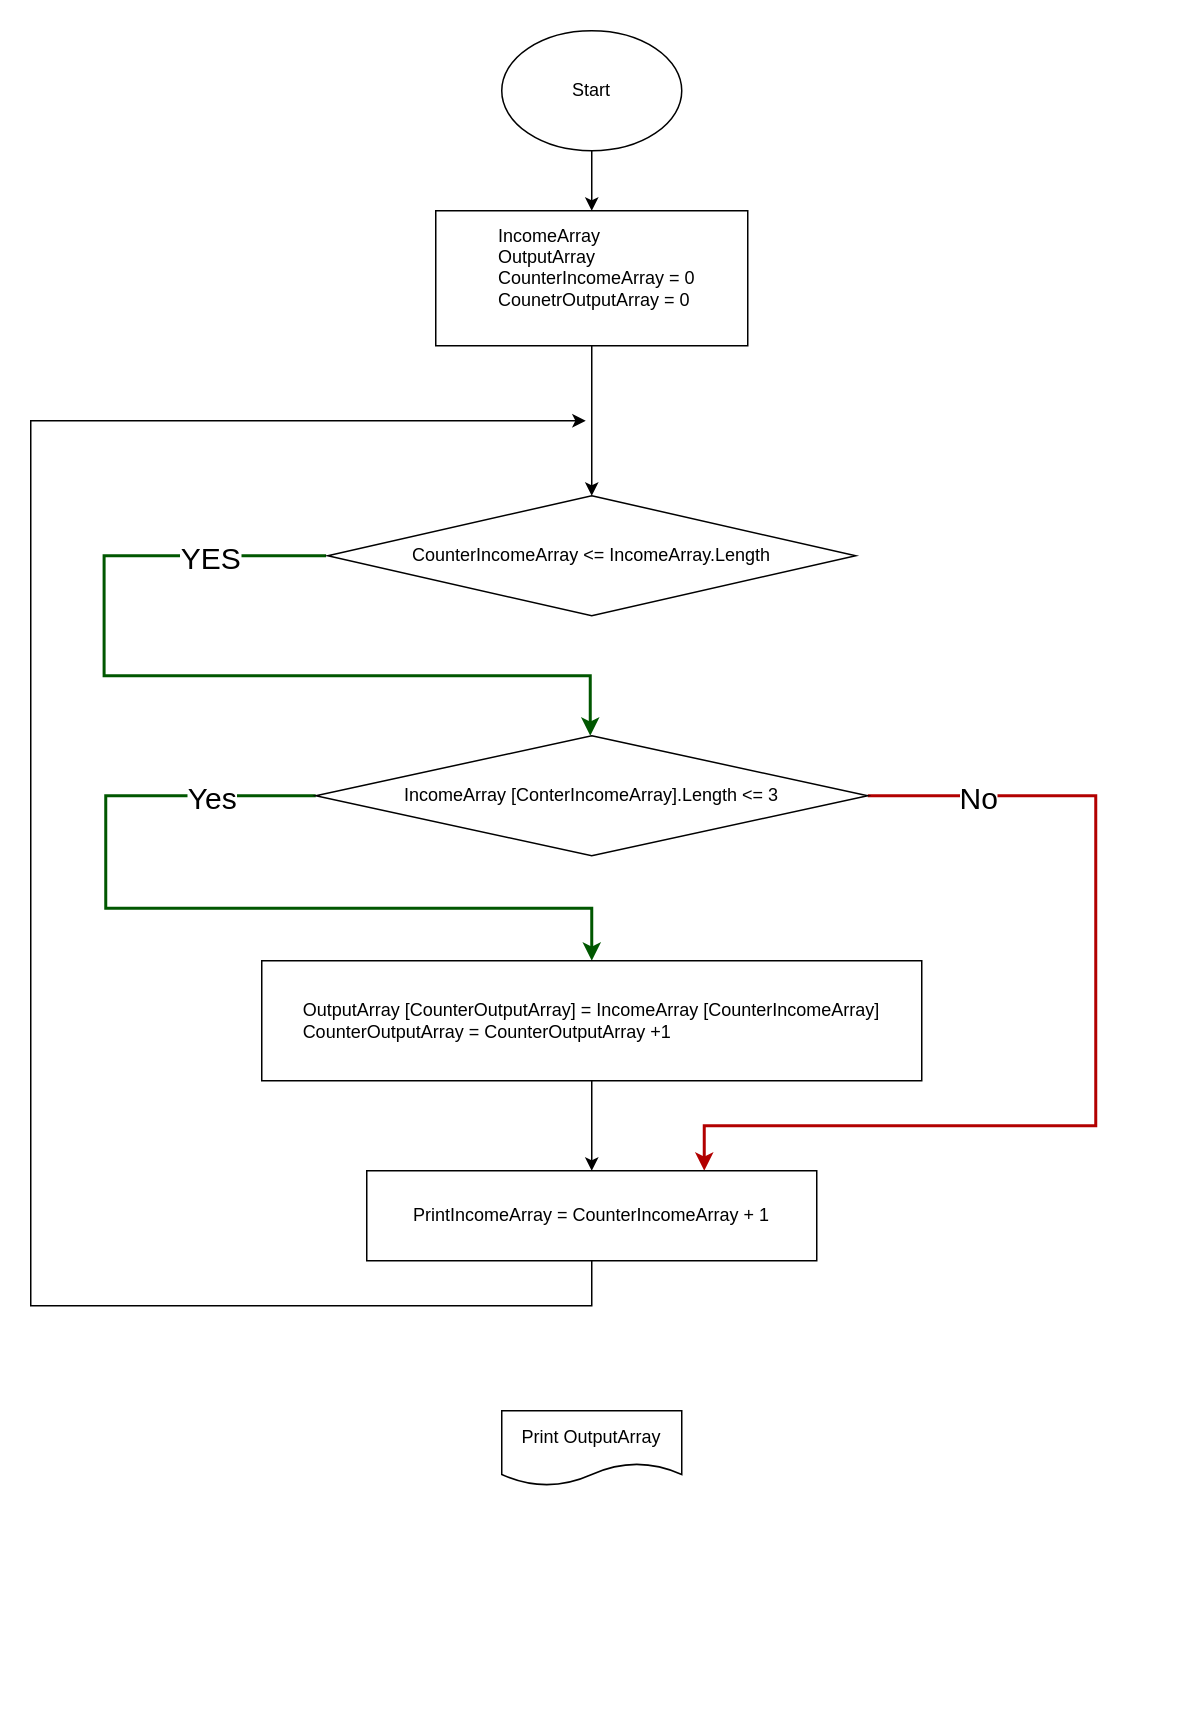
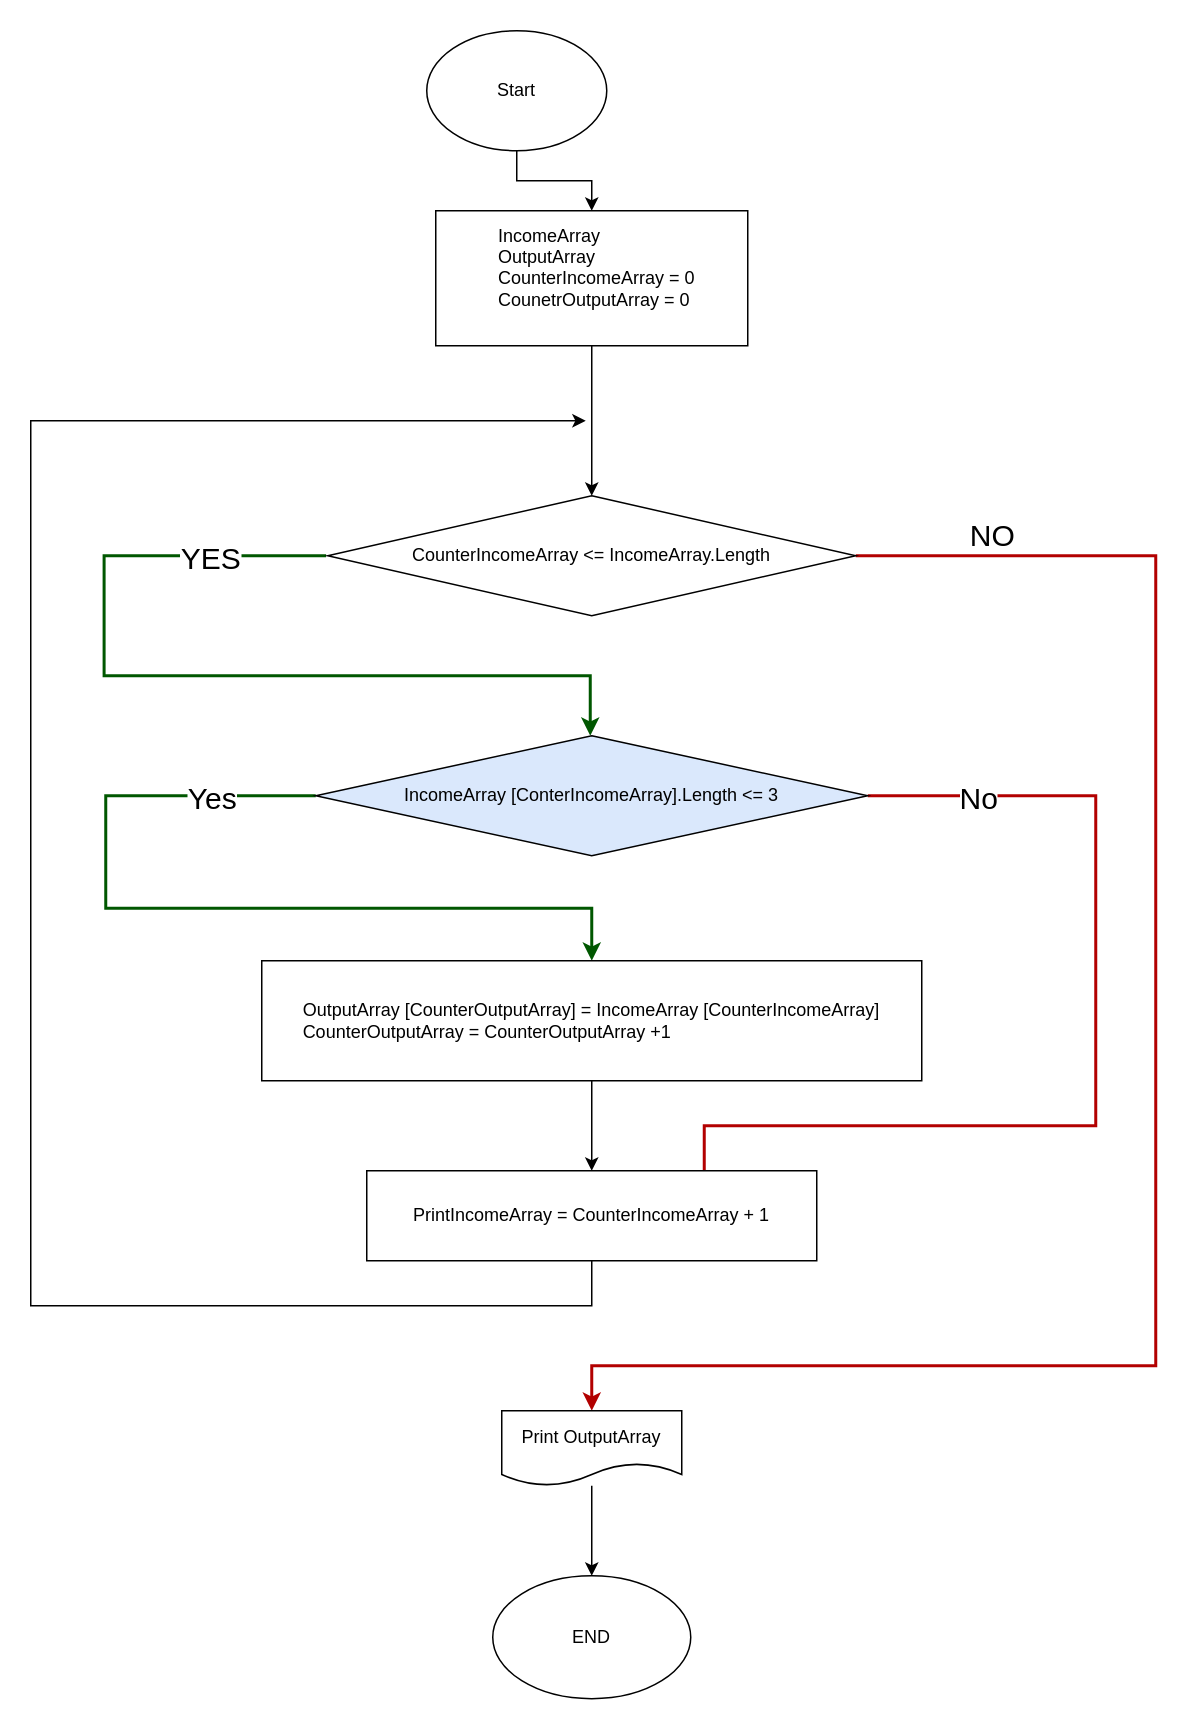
node "Start": moved (592, 91) -> (517, 91)
node "IncomeArray [ConterIncomeArray].Length <= 3": fillcolor #ffffff -> #dae8fc
edge "CounterIncomeArray <= IncomeArray.Length" -> "Print OutputArray": added, label "NO"
edge "IncomeArray [ConterIncomeArray].Length <= 3" -> "PrintIncomeArray = CounterIncomeArray + 1": arrowhead classic -> none
edge "Print OutputArray" -> "END": added
node "END": added
